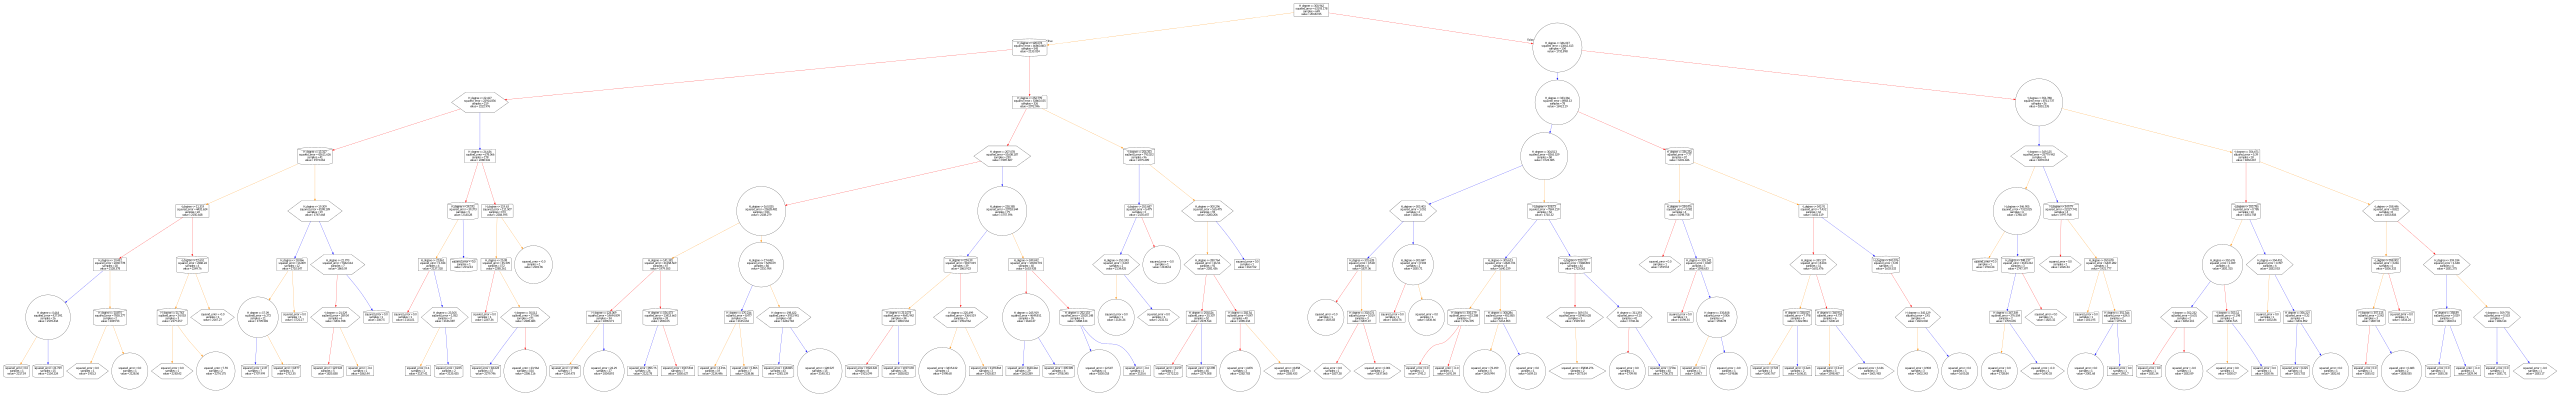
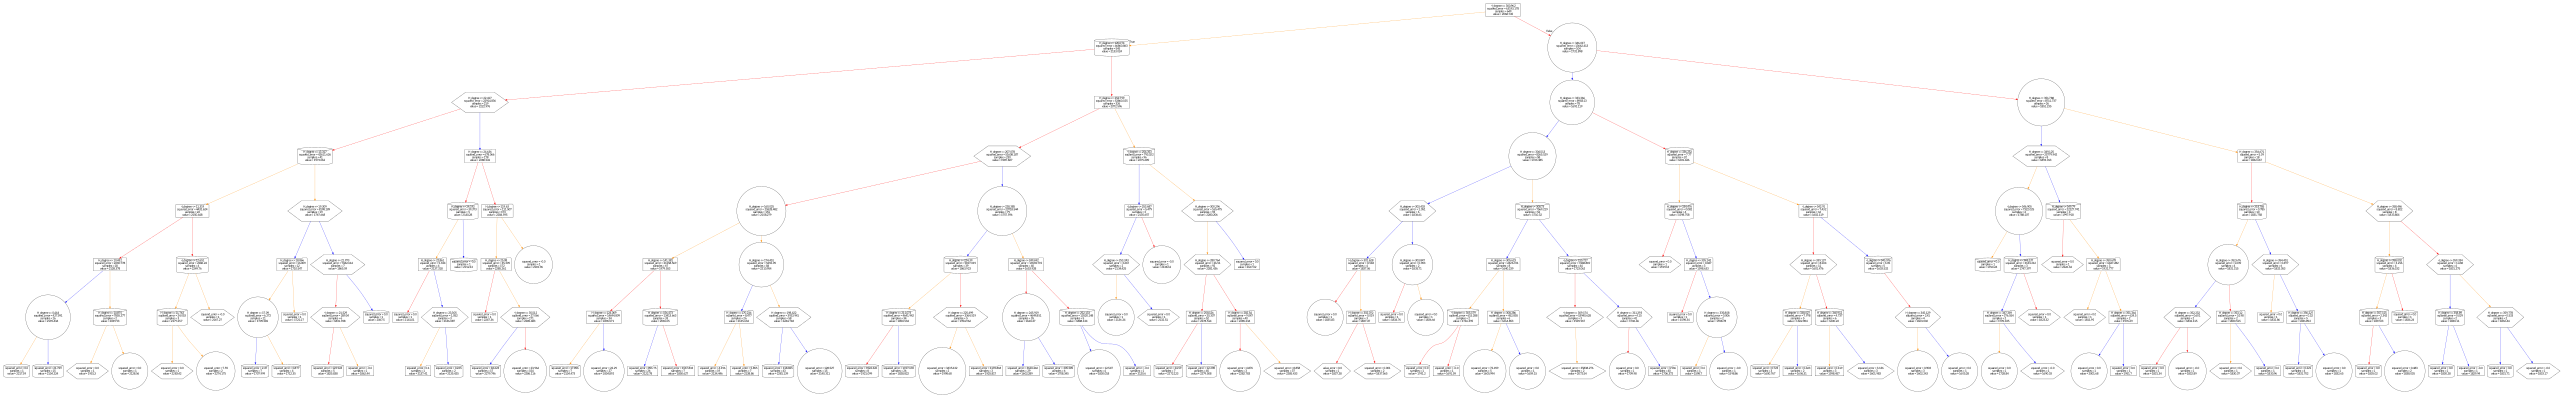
node "squared_error = 0.0 samples = 1 value = 1811.95": shape folder -> hexagon
